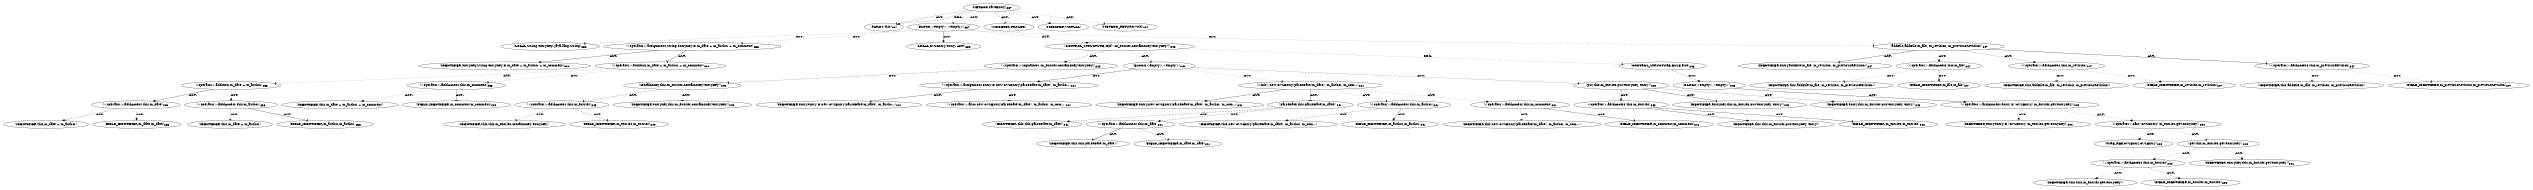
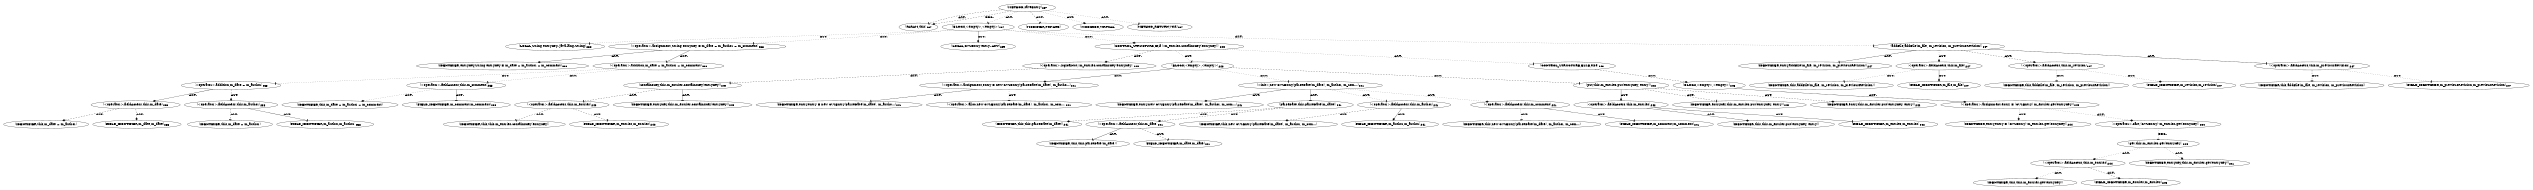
edge "(CONTROL_STRUCTURE,IF,if (!m_entries.containsKey(entryKey)))" -> "(CONTROL_STRUCTURE,ELSE,else)": label "DDG: " -> "AST: "
edge "(containsKey,this.m_entries.containsKey(entryKey))" -> "(IDENTIFIER,entryKey,this.m_entries.containsKey(entryKey))": style dotted -> solid
edge "(put,this.m_entries.put(entryKey, entry))" -> "(IDENTIFIER,entryKey,this.m_entries.put(entryKey, entry))": style solid -> dashed
edge "(<operator>.cast,(CVSEntry) m_entries.get(entryKey))" -> "(get,this.m_entries.get(entryKey))": label "AST: " -> "DDG: "
node "(TYPE_REF,CVSEntry,CVSEntry)": removed
